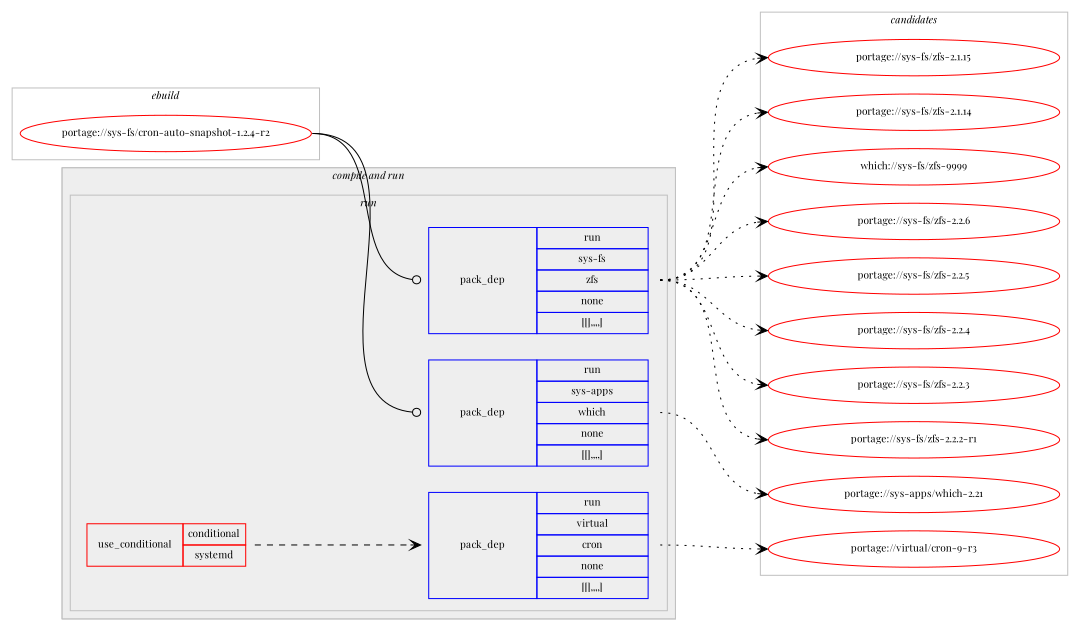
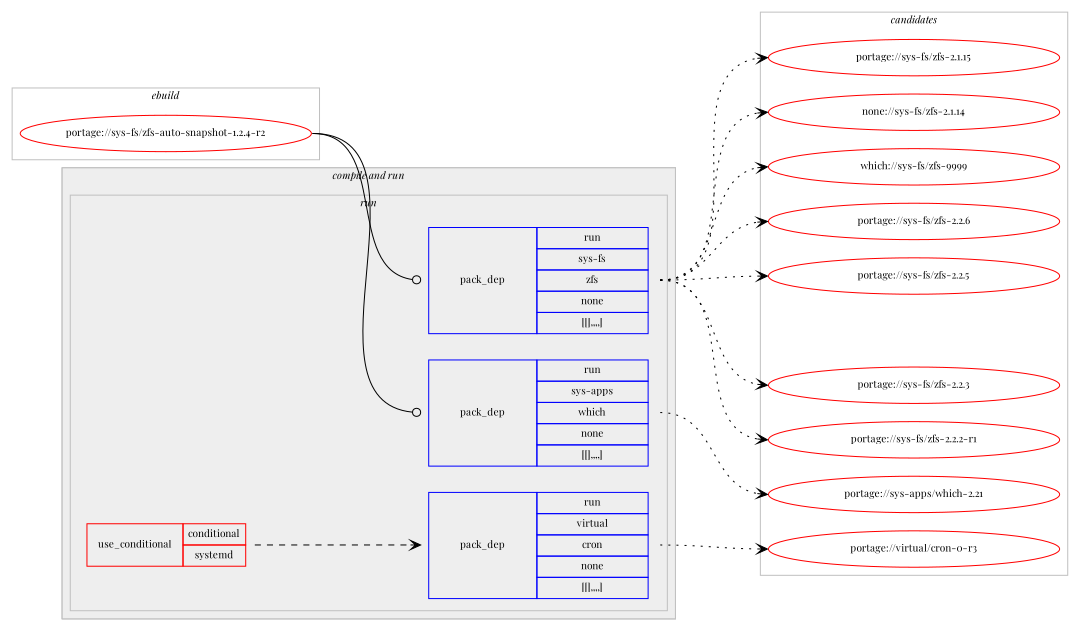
node "portage://sys-fs/zfs-2.1.14": label "portage://sys-fs/zfs-2.1.14" -> "none://sys-fs/zfs-2.1.14"
node "portage://sys-fs/cron-auto-snapshot-1.2.4-r2": label "portage://sys-fs/cron-auto-snapshot-1.2.4-r2" -> "portage://sys-fs/zfs-auto-snapshot-1.2.4-r2"
node "portage://sys-fs/zfs-2.2.4": removed
node "portage://virtual/cron-9-r3": label "portage://virtual/cron-9-r3" -> "portage://virtual/cron-0-r3"
